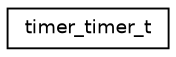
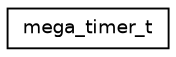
node "timer_timer_t": label "timer_timer_t" -> "mega_timer_t"
